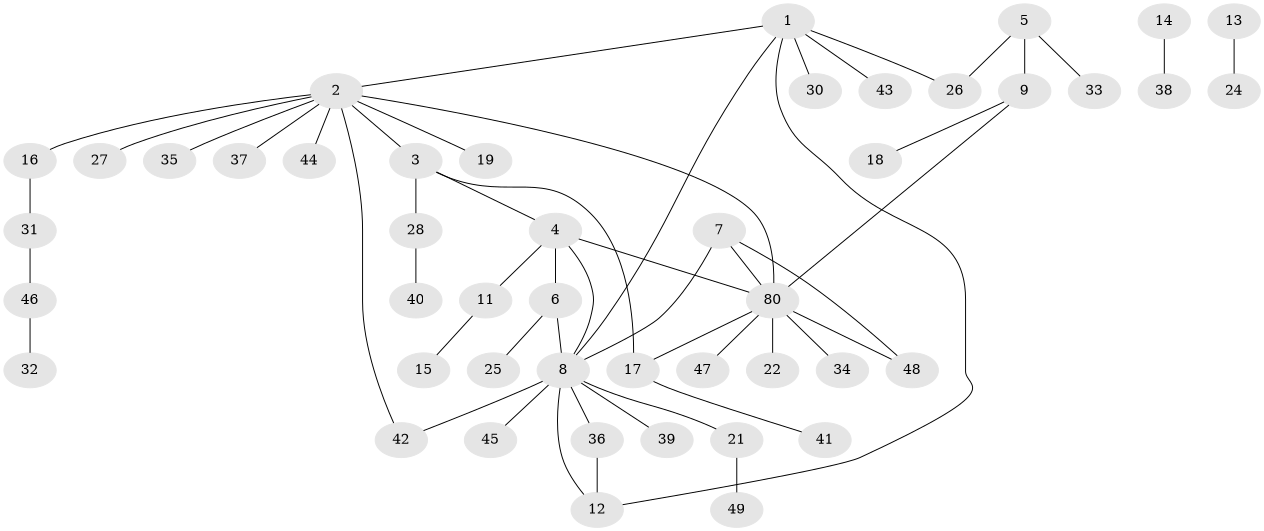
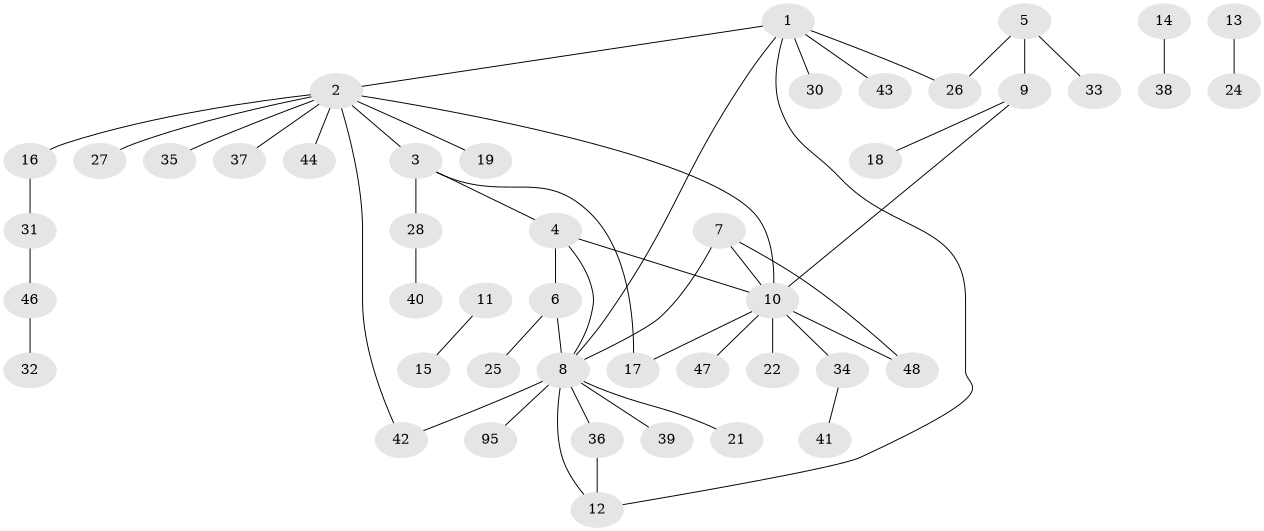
edge "4" -- "11": removed
node "80": label "80" -> "10"
edge "17" -- "41": now "34" -- "41"
node "45": label "45" -> "95"
node "49": removed
